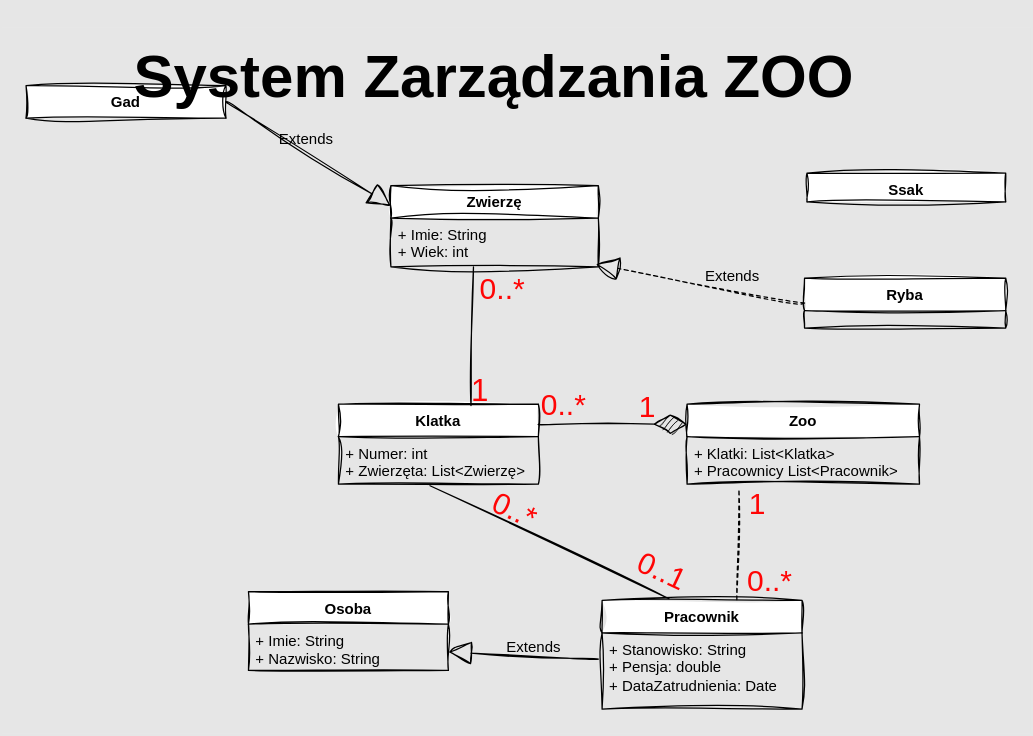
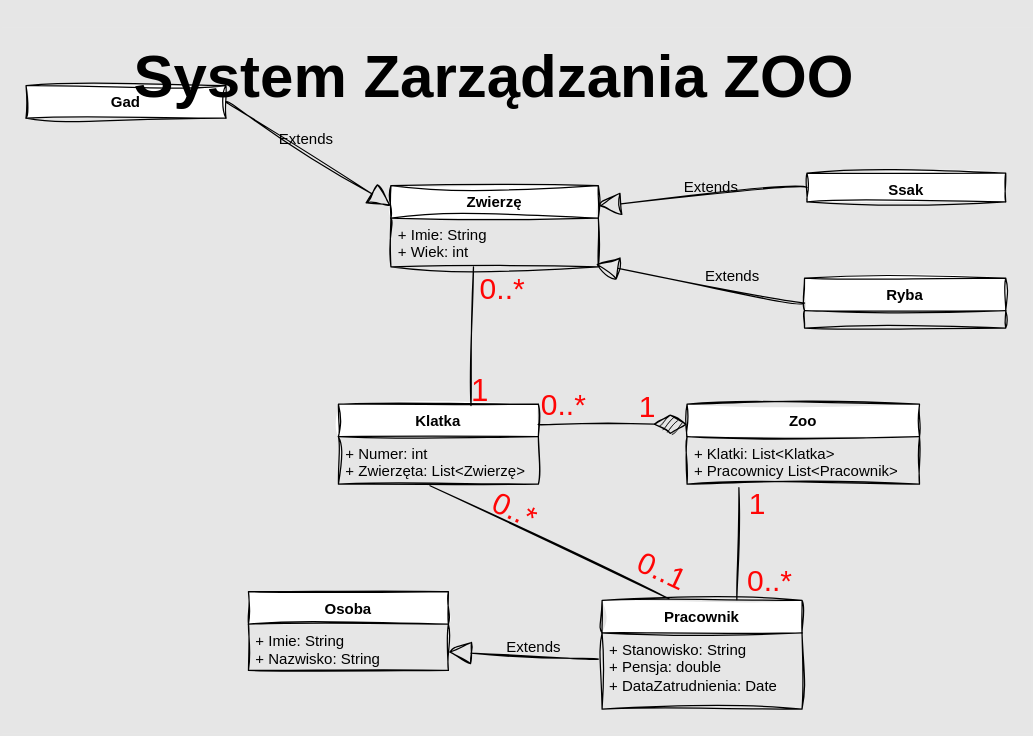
edge "Ssak" -> "Zwierzę": added, label "Extends"
edge "Ryba" -> "+ Imie: String + Wiek: int": style dashed -> solid
edge "+ Klatki: List<Klatka> + Pracownicy List<Pracownik>" -- "Pracownik": style dashed -> solid
